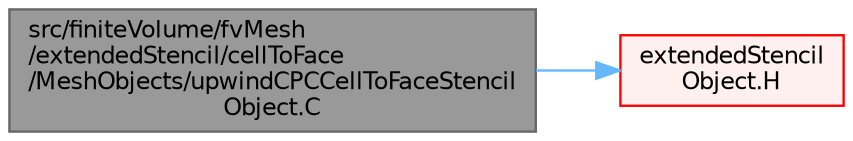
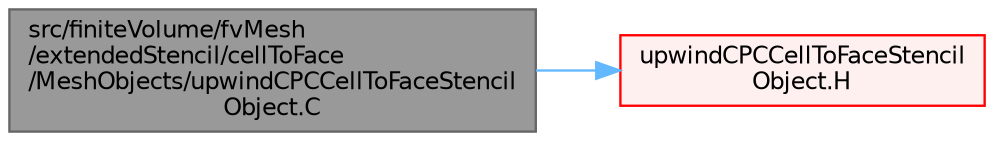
node "extendedStencil Object.H": label "extendedStencil Object.H" -> "upwindCPCCellToFaceStencil Object.H"
